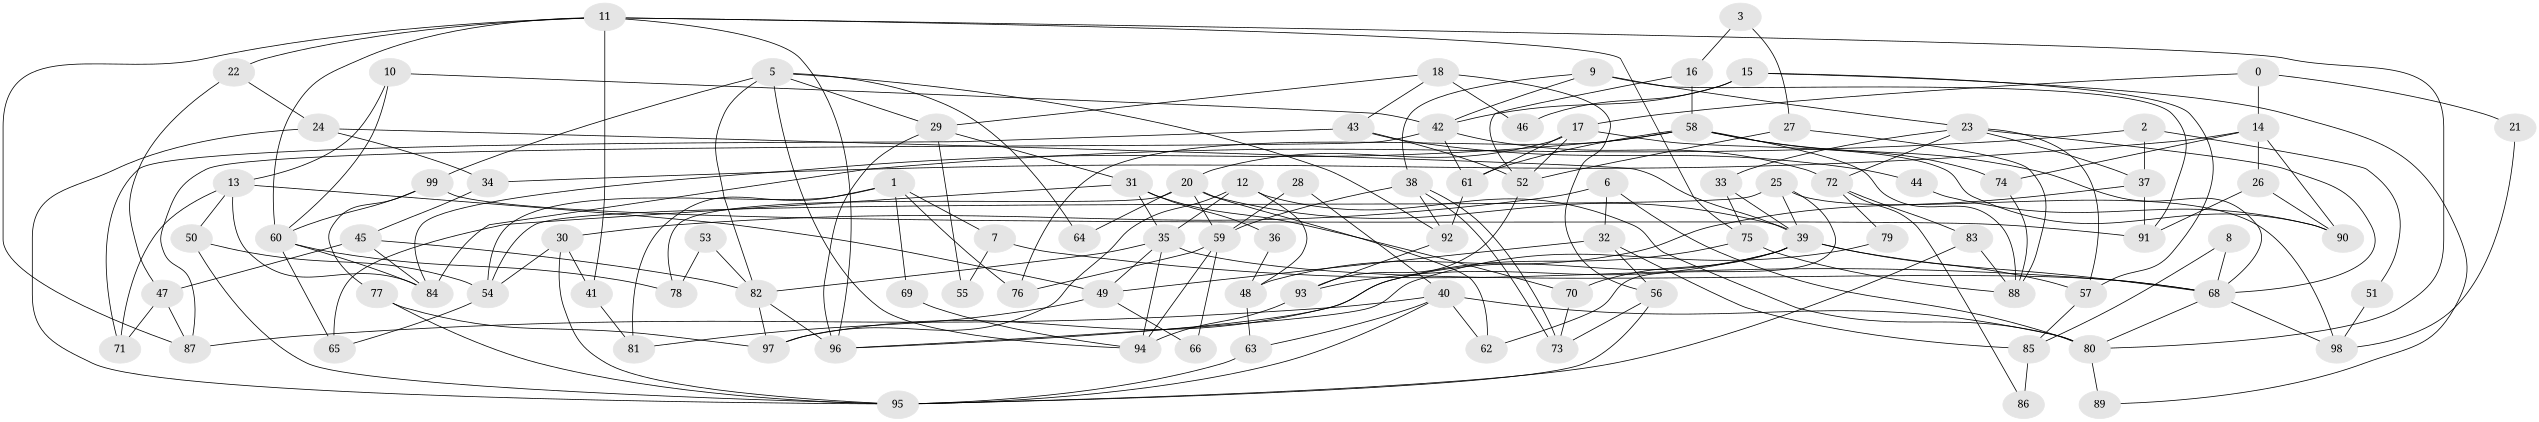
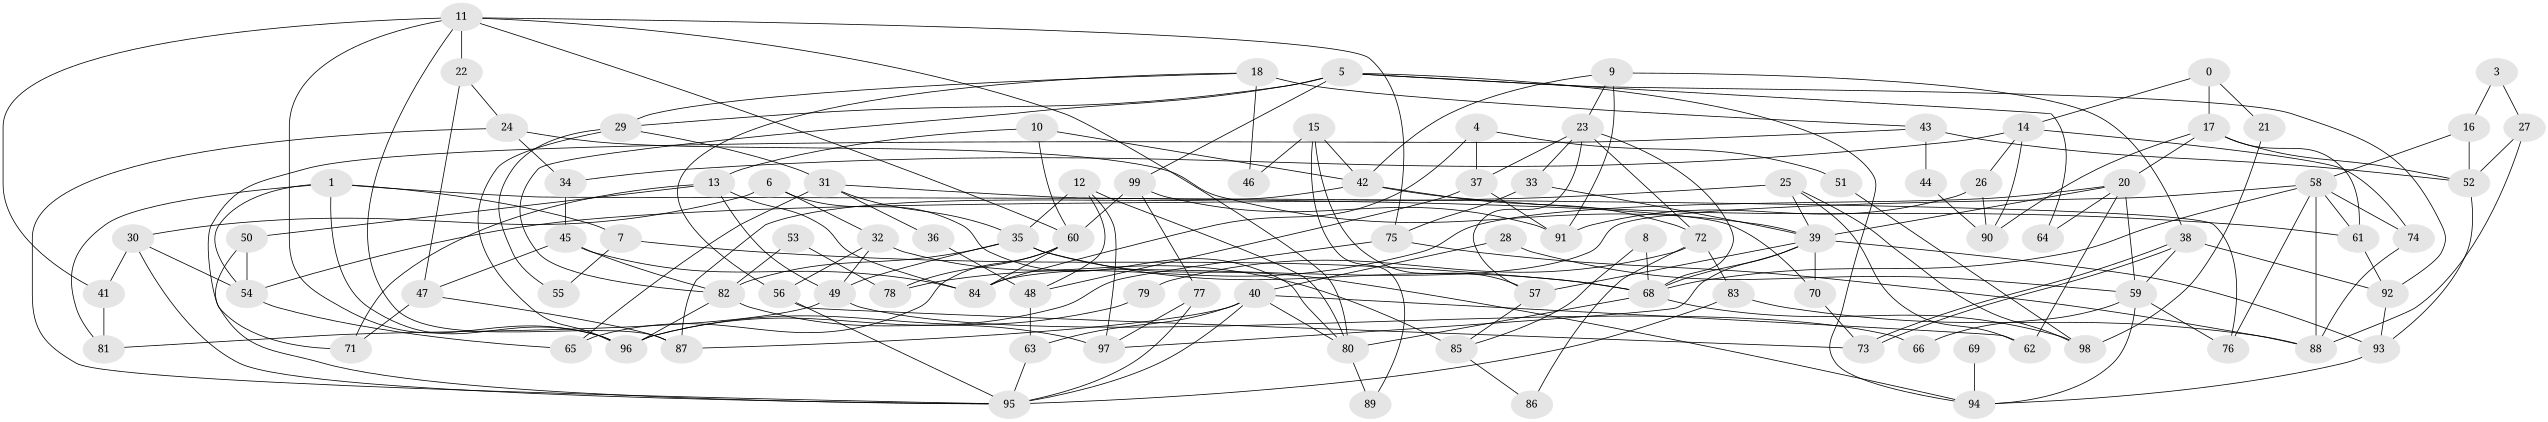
node "2": label "2" -> "4"
edge "1" -- "69": now "1" -- "96"
